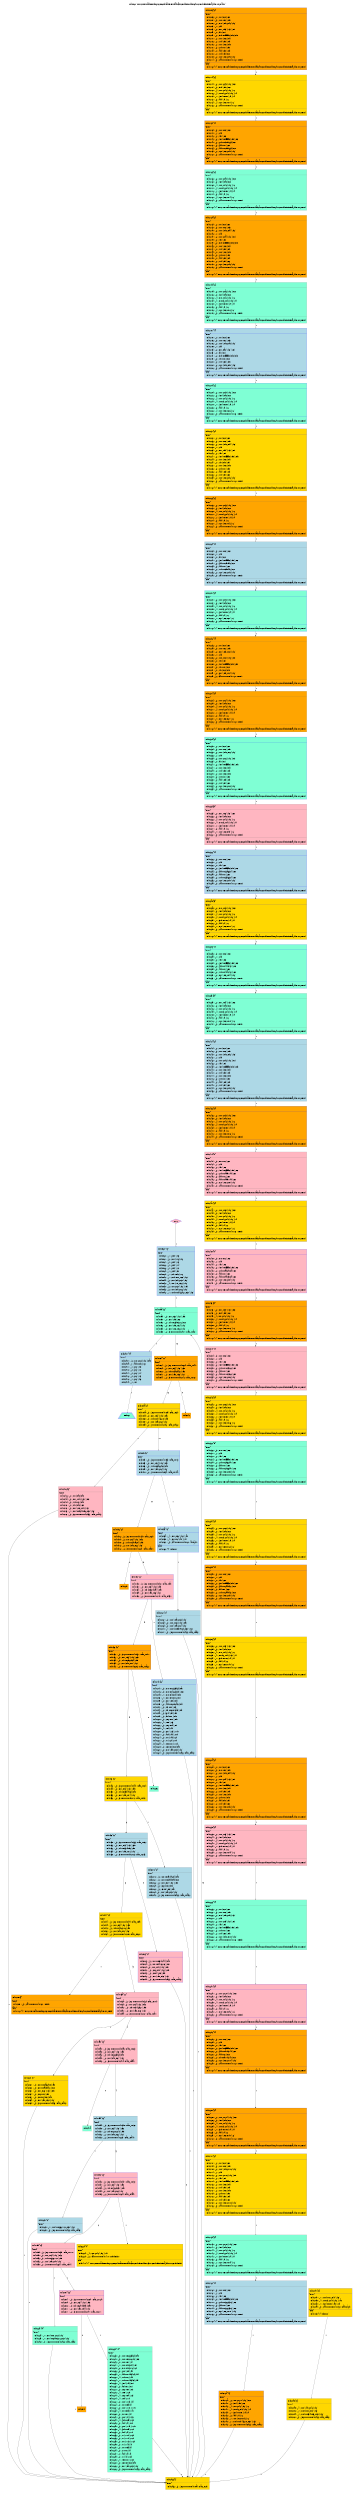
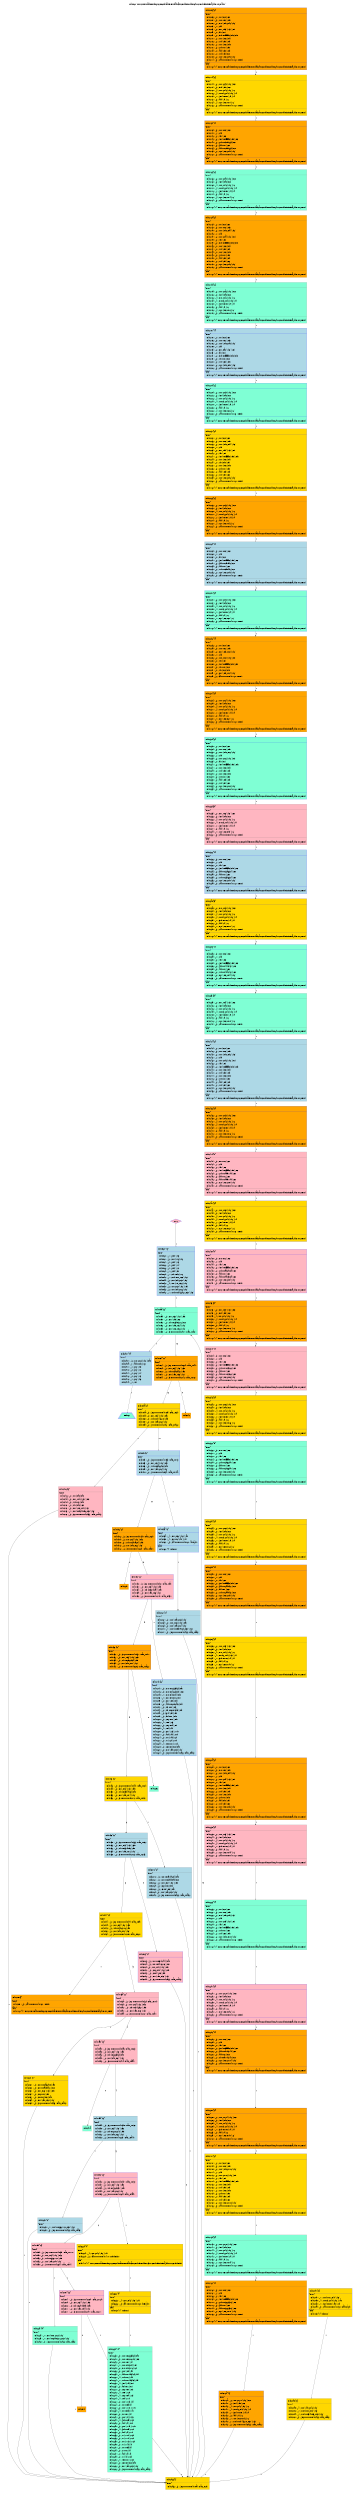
node "0x402832 [9]": added
node "0x402762 [40]": fillcolor lightblue -> orange
